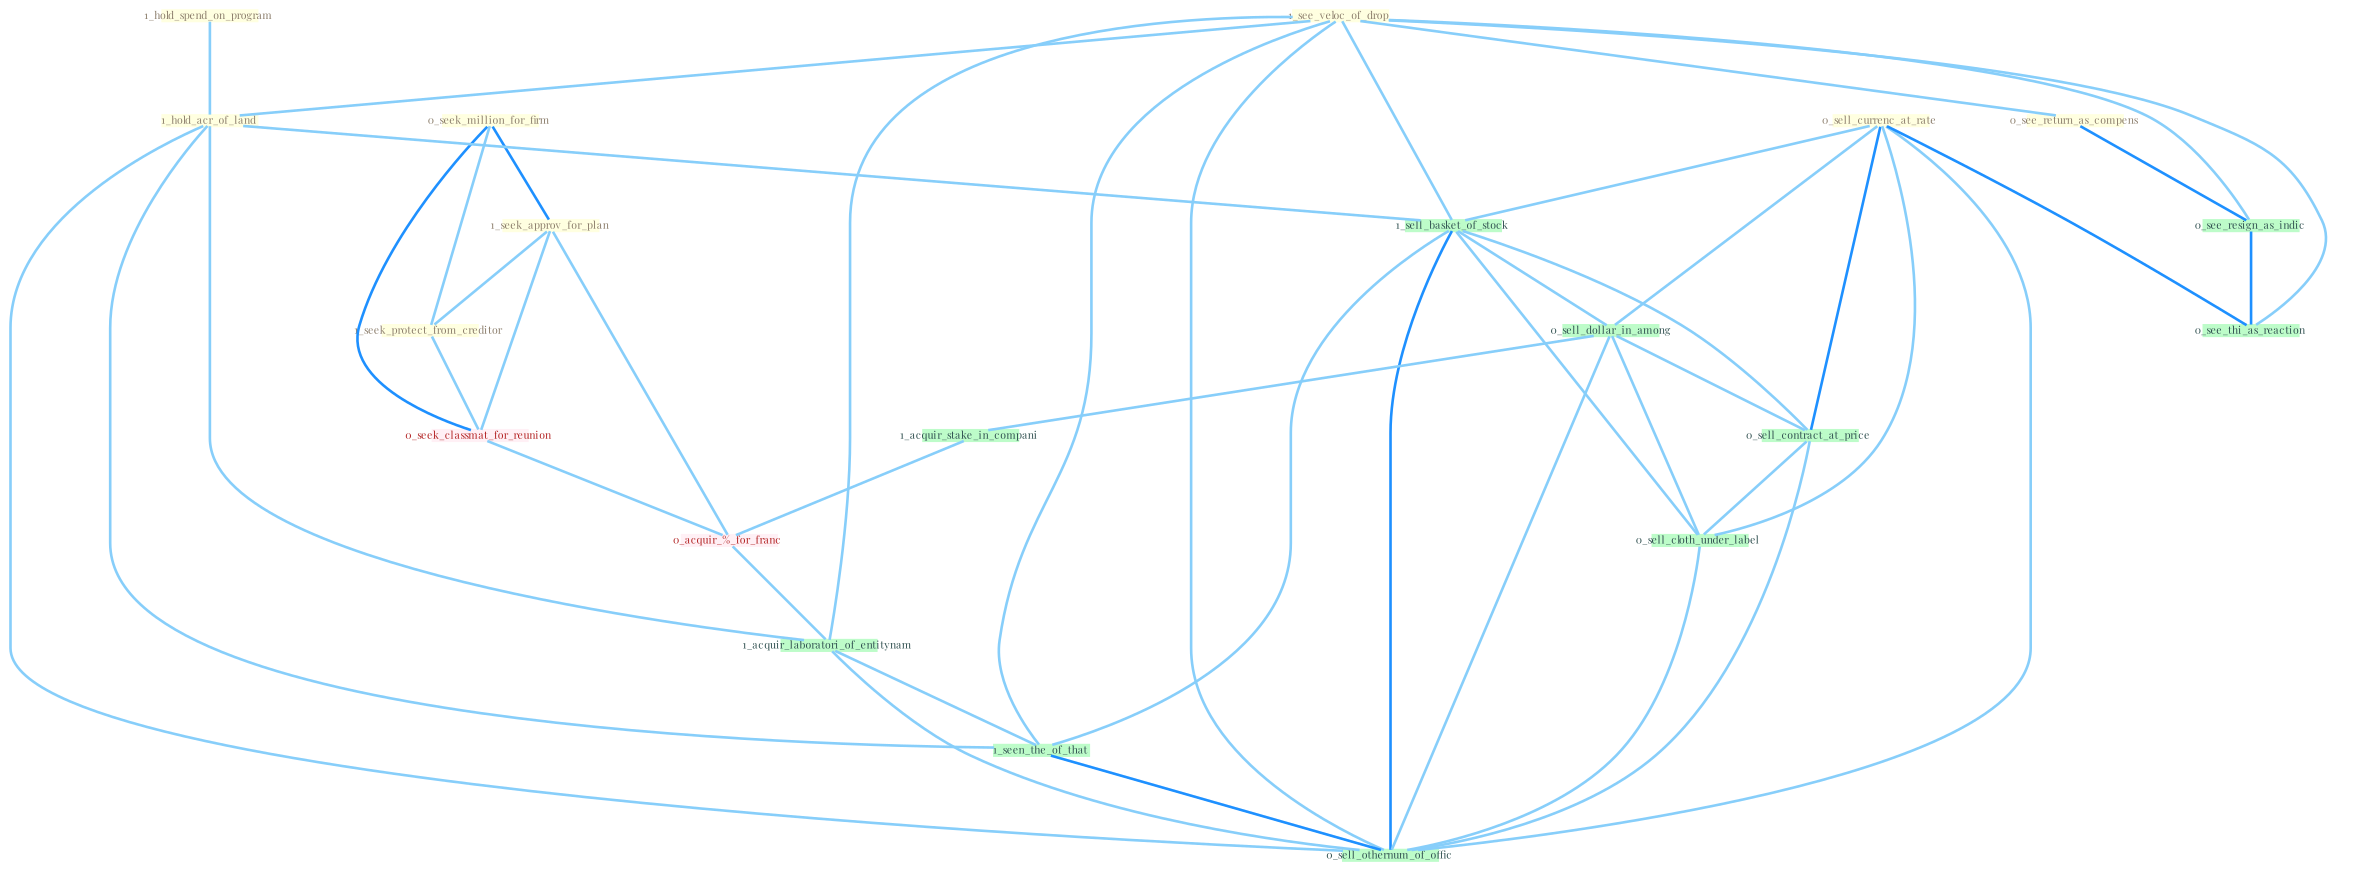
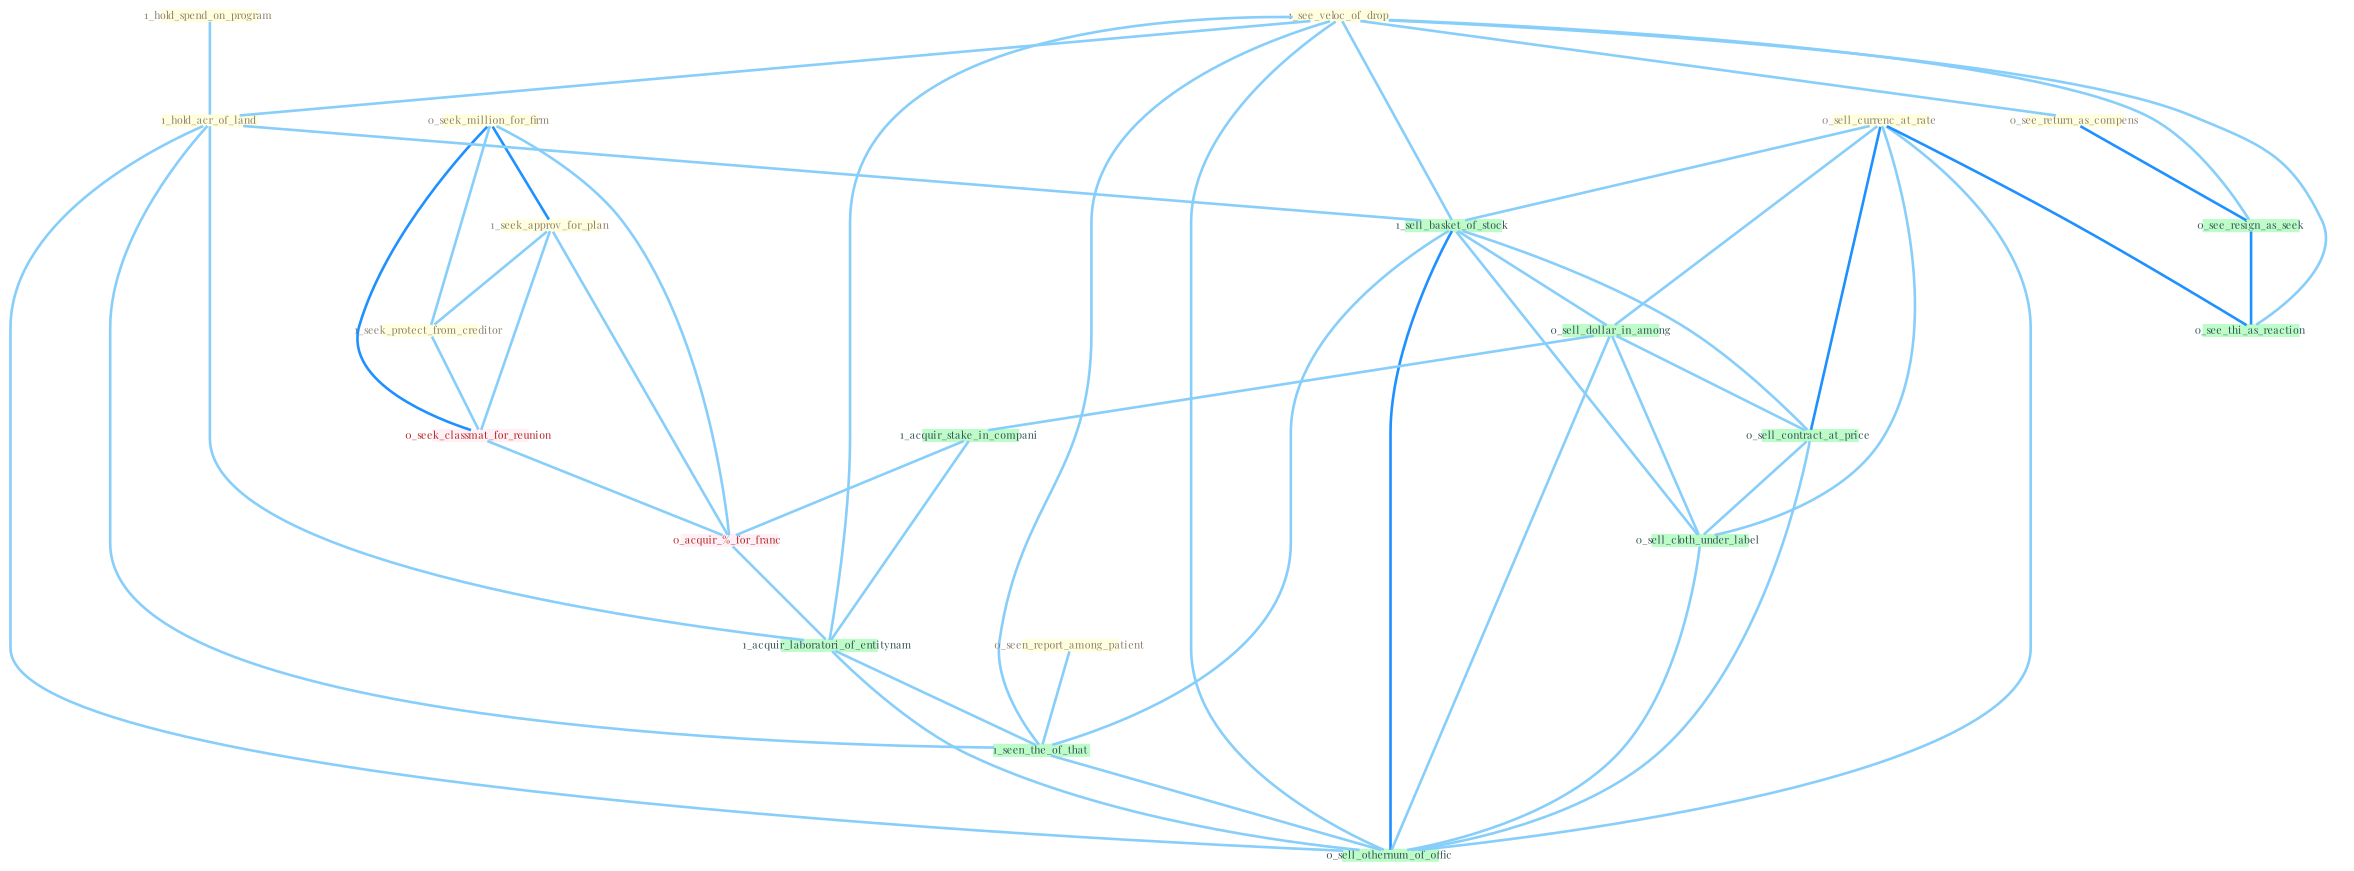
node "0_see_resign_as_indic": label "0_see_resign_as_indic" -> "0_see_resign_as_seek"
edge "0_seek_million_for_firm" -- "0_acquir_%_for_franc": added
edge "1_acquir_stake_in_compani" -- "1_acquir_laboratori_of_entitynam": added
node "0_seen_report_among_patient": added
edge "1_seen_the_of_that" -- "0_sell_othernum_of_offic": color #1e90ff -> #87cefa
